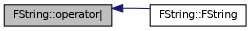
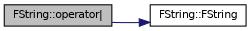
edge "FString::FString" -> "FString::operator|": reversed
